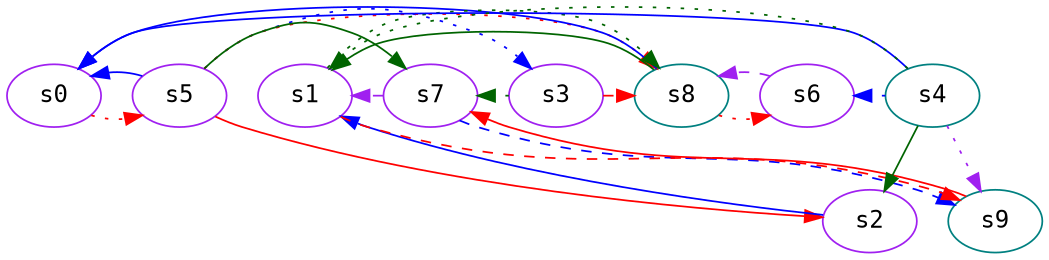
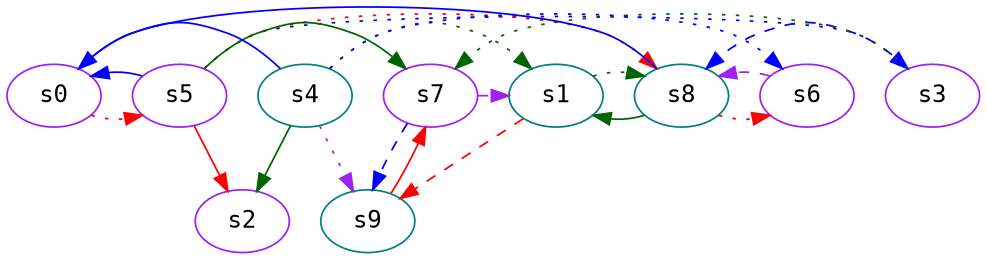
node "s1": color purple -> teal
edge "s3" -> "s8": color red -> blue
edge "s2" -> "s1": removed
